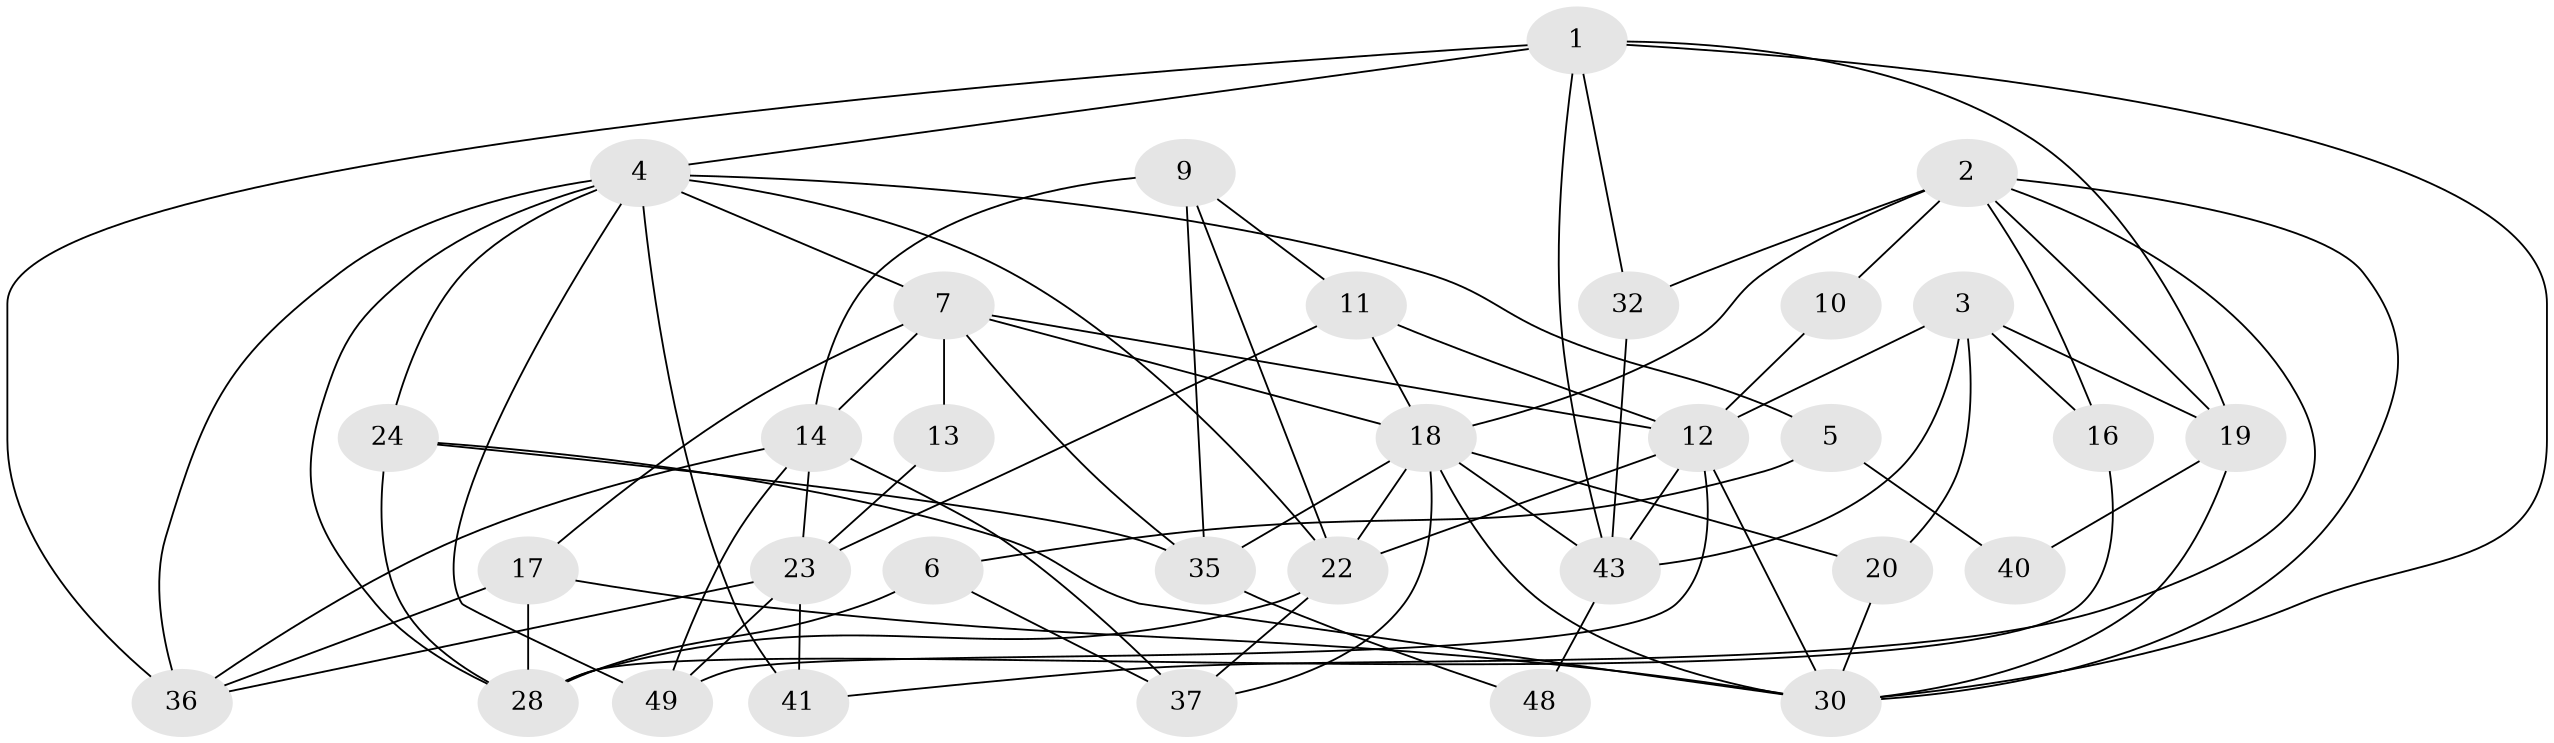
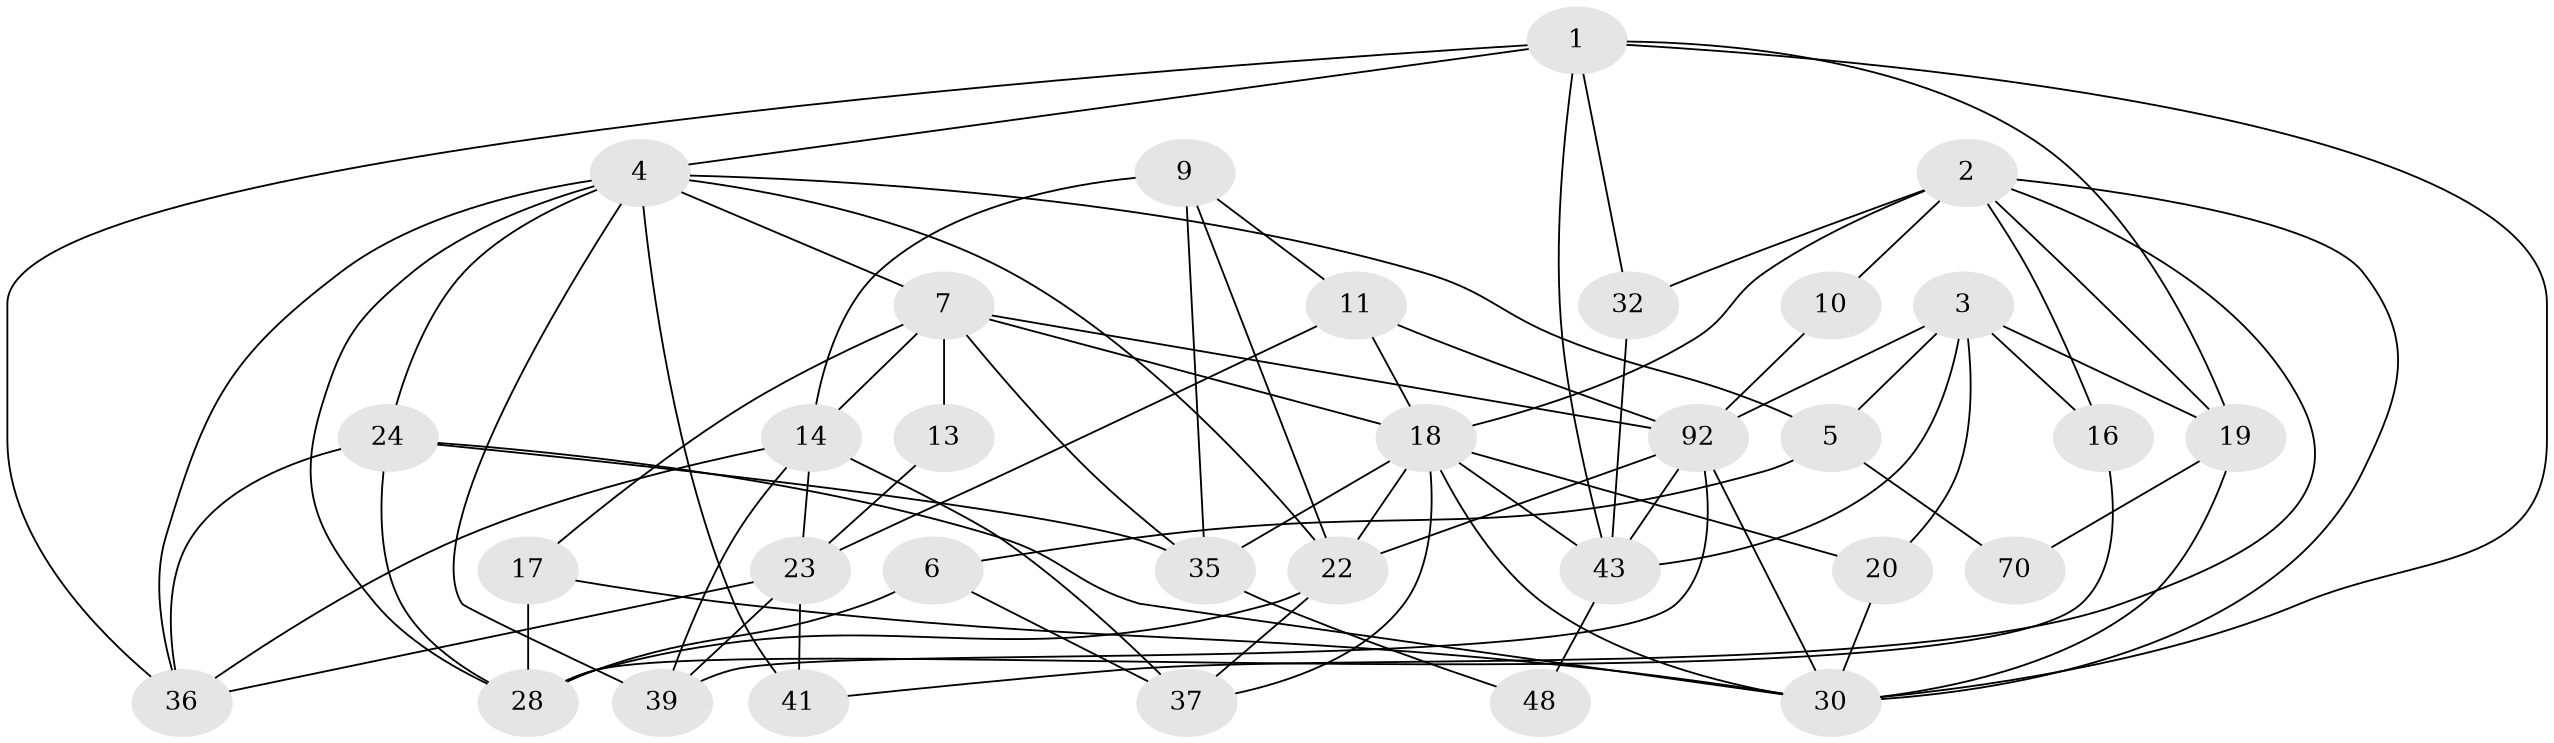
edge "3" -- "5": added
node "12": label "12" -> "92"
node "40": label "40" -> "70"
edge "17" -- "36": now "24" -- "36"
node "49": label "49" -> "39"
